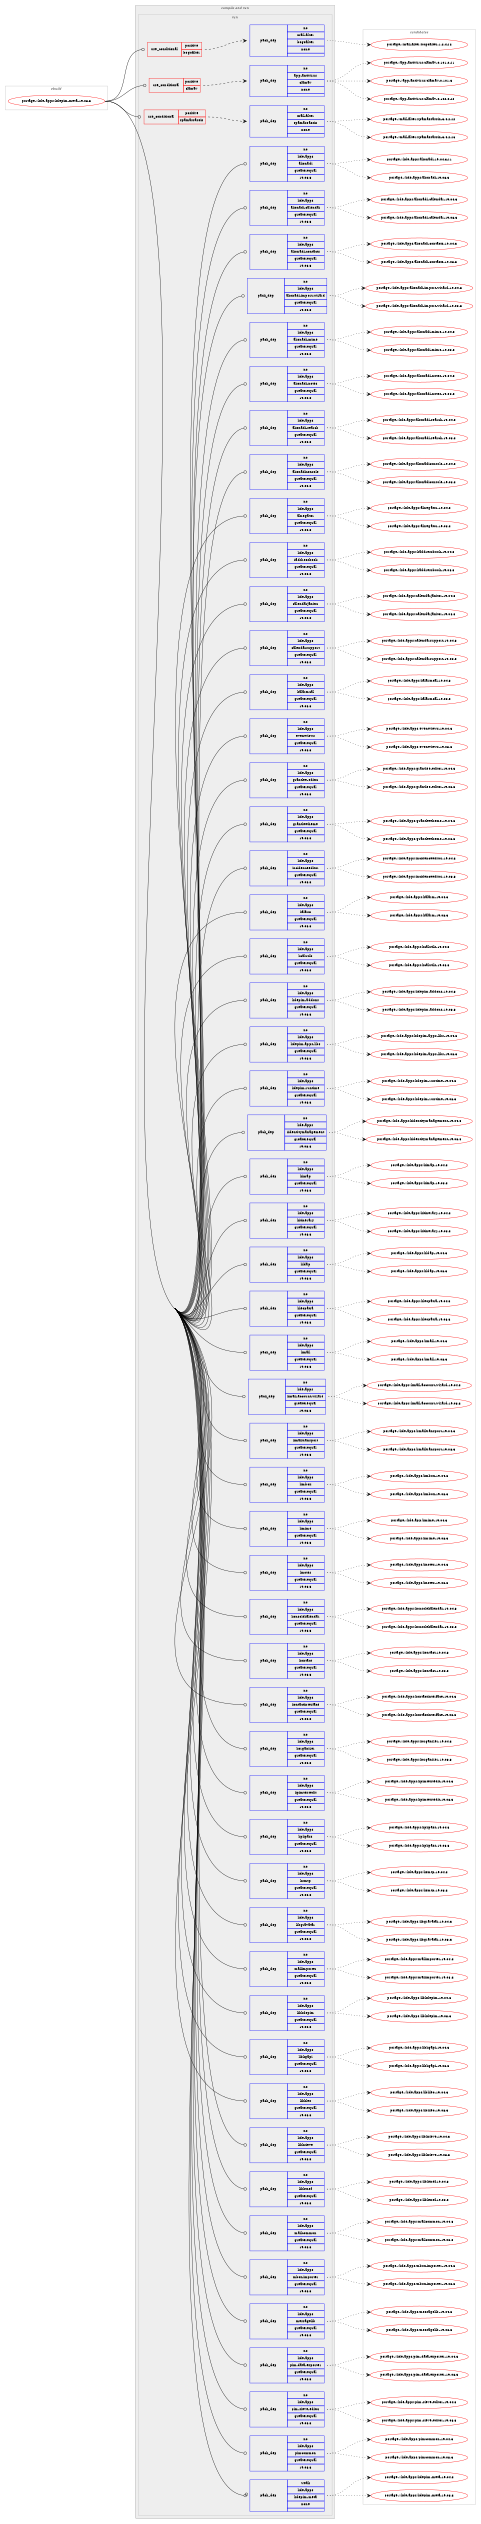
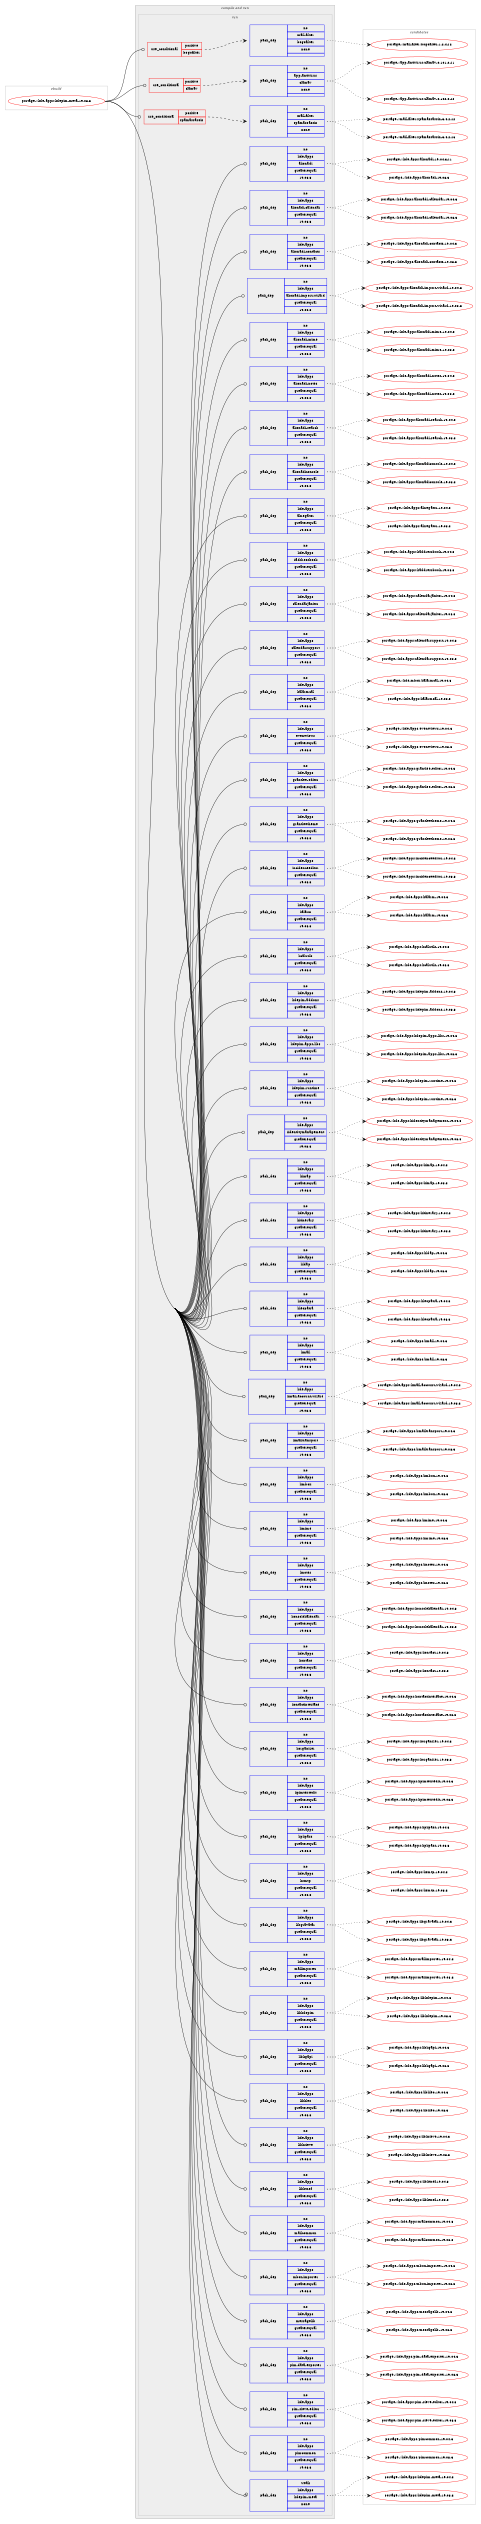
node "portage://app-antivirus/clamav-0.101.3": removed
node "portage://kde-apps/kalarmcal-19.04.3": label "portage://kde-apps/kalarmcal-19.04.3" -> "portage://kde-mbox/kalarmcal-19.04.3"
